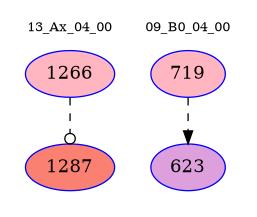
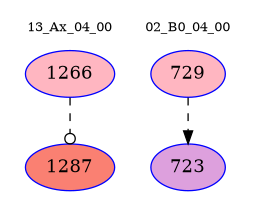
cluster "09_B0_04_00": label "09_B0_04_00" -> "02_B0_04_00"
node "719": label "719" -> "729"
node "623": label "623" -> "723"
